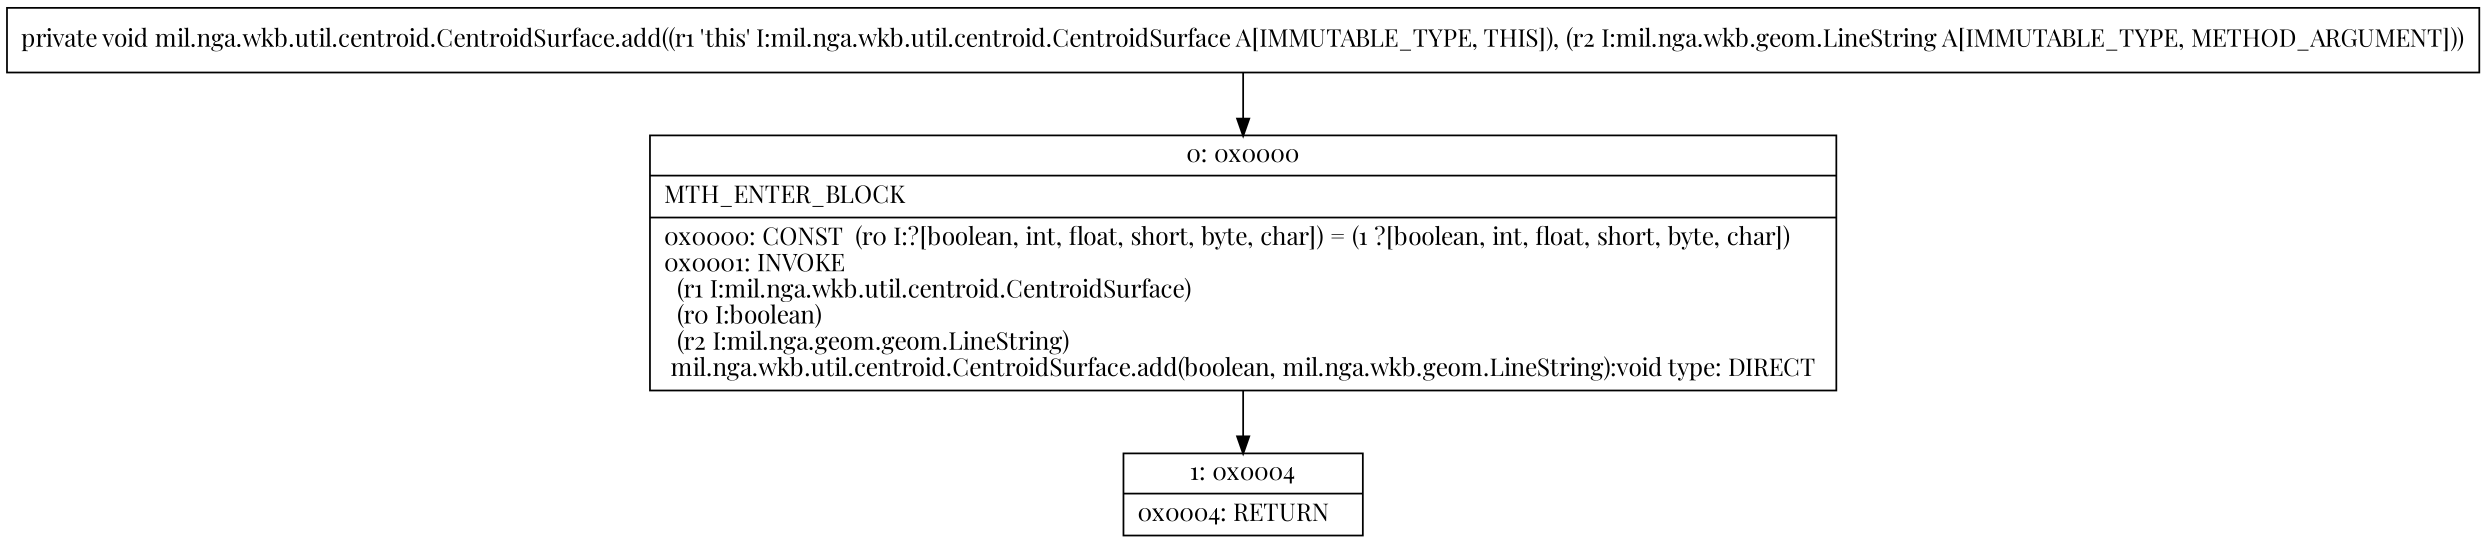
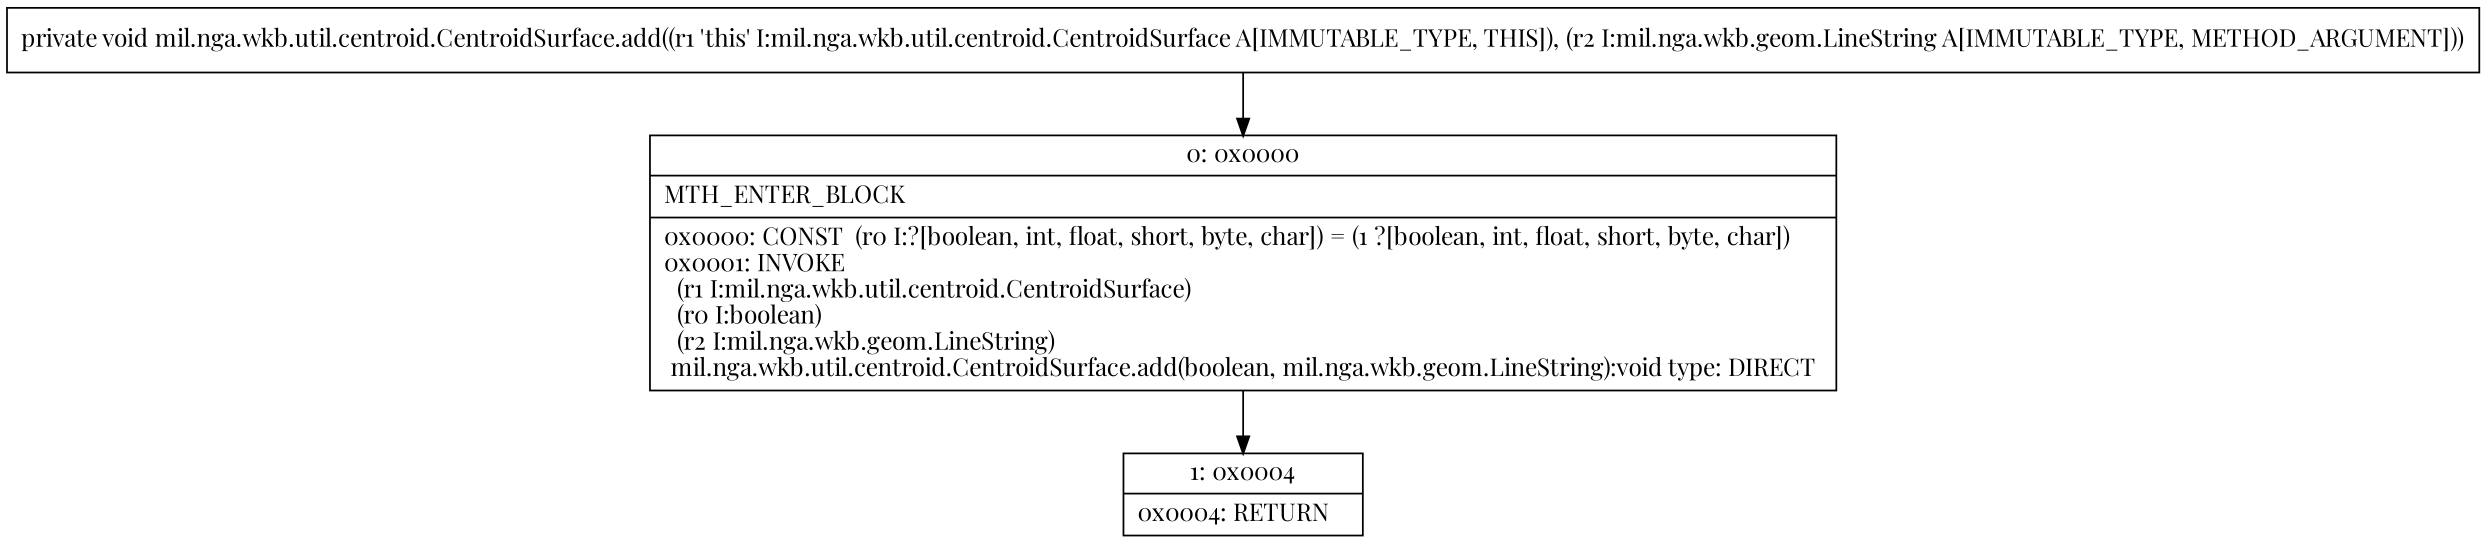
node "0: 0x0000": text "(r2 I:mil.nga.geom.geom.LineString)" -> "(r2 I:mil.nga.wkb.geom.LineString)"
